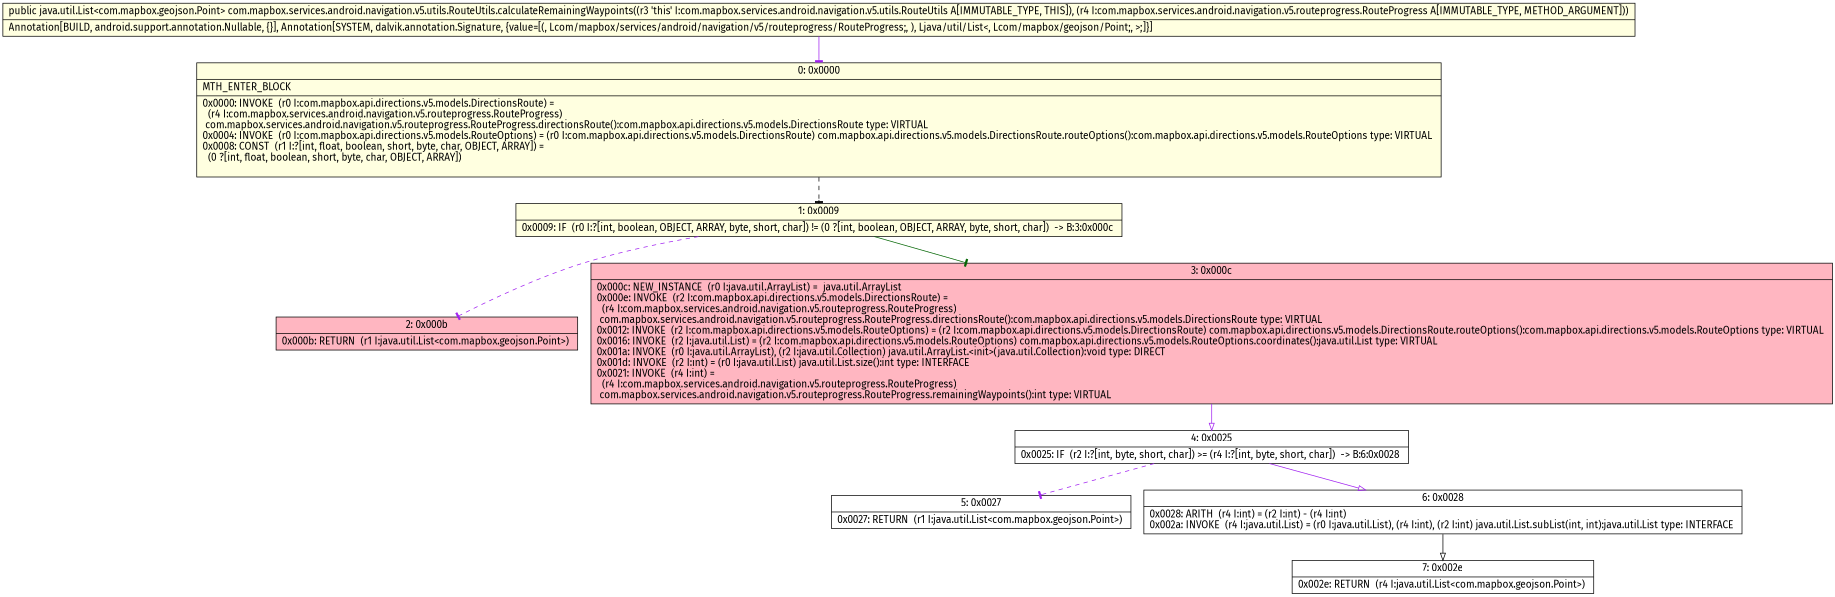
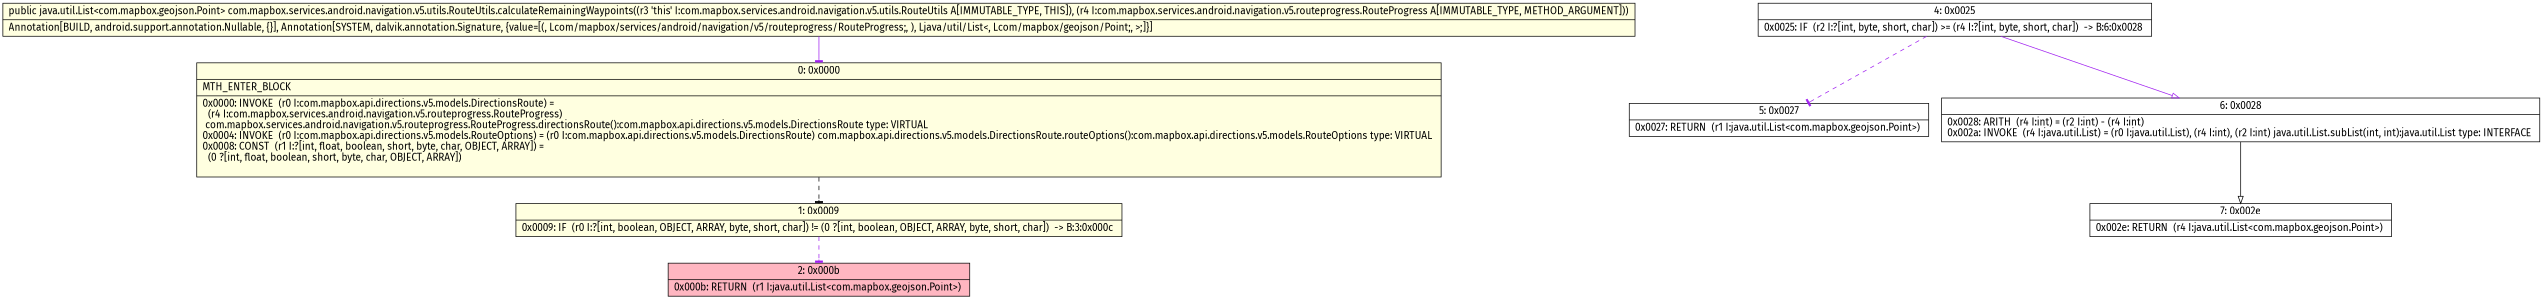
node "3: 0x000c": removed
